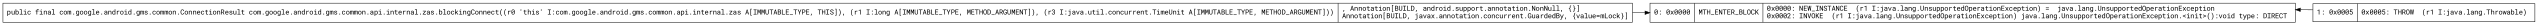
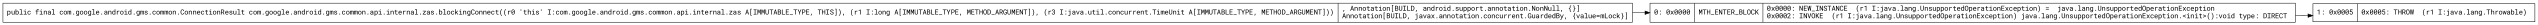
edge "1: 0x0005" -> "0: 0x0000": reversed
